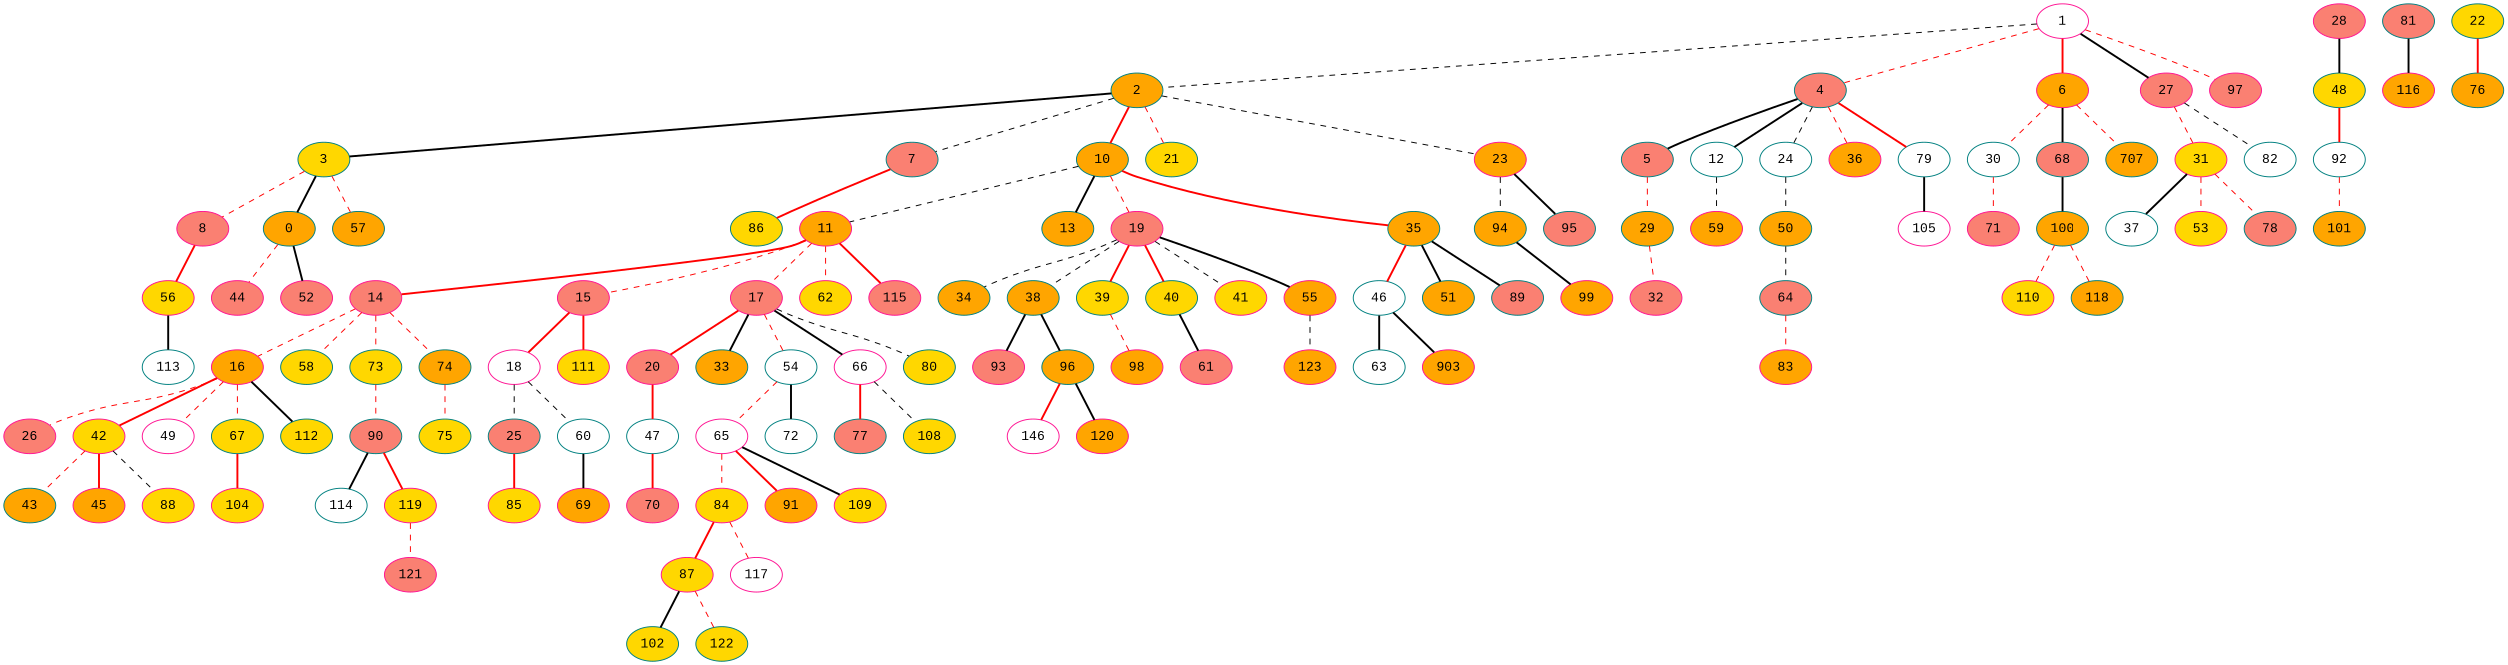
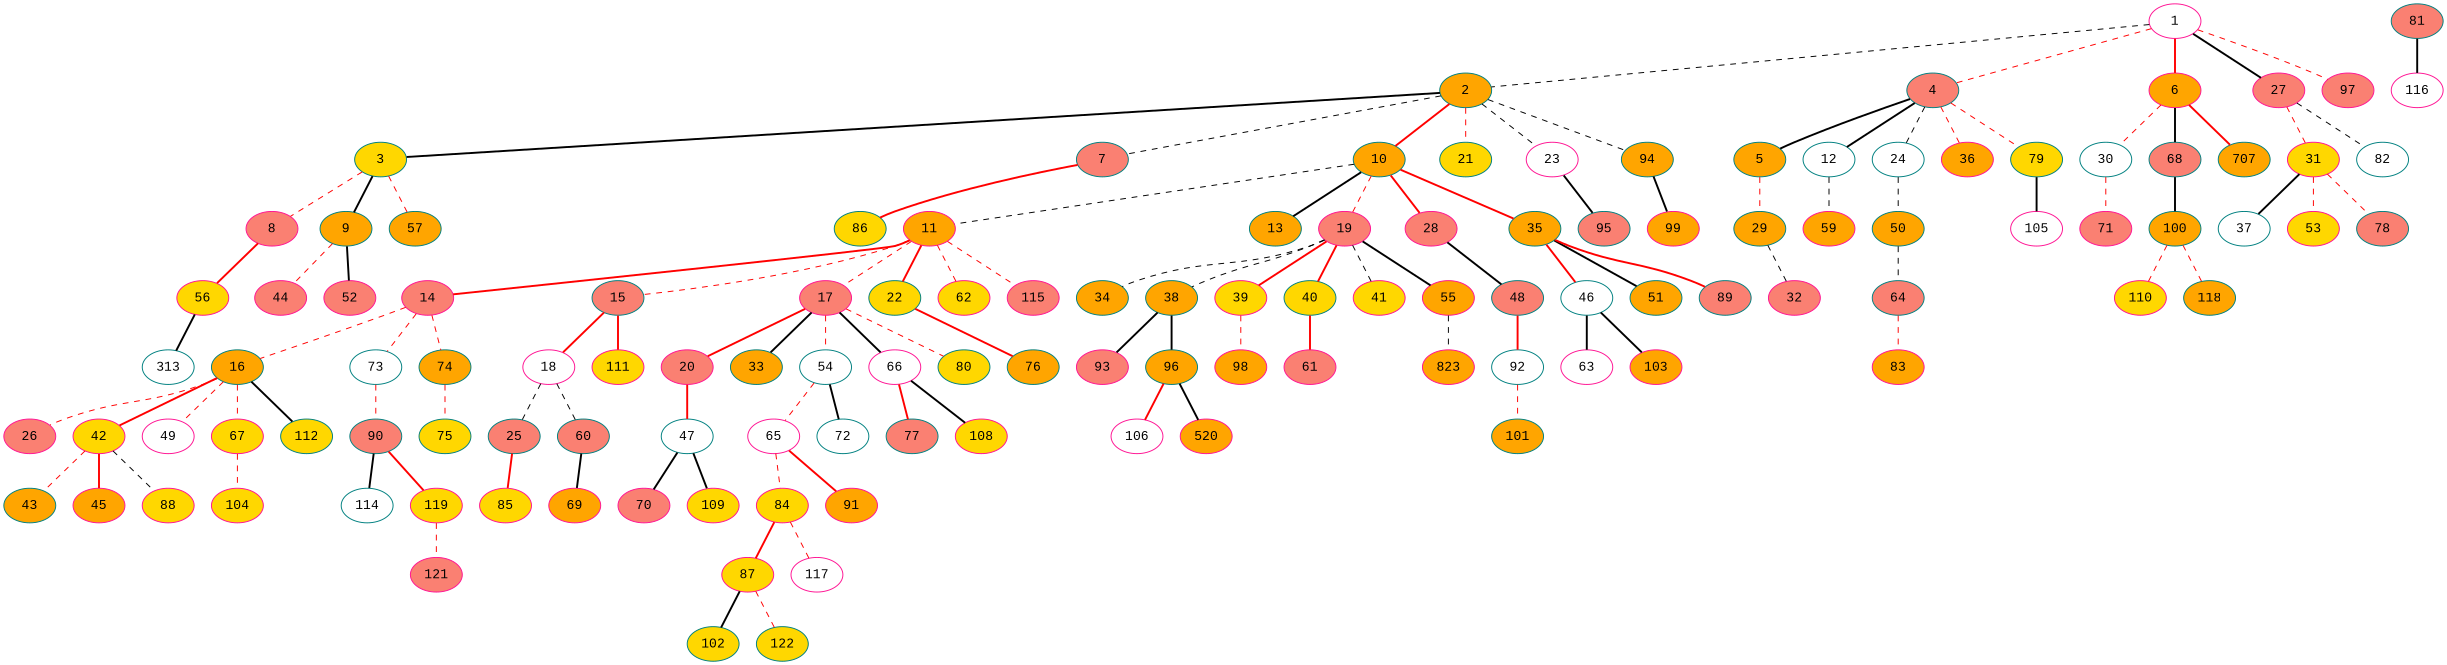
node "48": fillcolor gold -> salmon
node "116": fillcolor orange -> white
edge "4" -- "79": style bold -> dashed
edge "6" -- "707": style dashed -> bold
node "23": fillcolor orange -> white
node "5": fillcolor salmon -> orange
node "79": fillcolor white -> gold
edge "10" -- "28": added
edge "23" -- "94": now "2" -- "94"
node "0": label "0" -> "9"
edge "11" -- "115": style bold -> dashed
edge "11" -- "22": added
edge "35" -- "89": color black -> red
edge "29" -- "32": color red -> black
node "15": color deeppink -> teal
node "39": color teal -> deeppink
edge "17" -- "80": color black -> red
edge "40" -- "61": color black -> red
node "113": label "113" -> "313"
node "16": color deeppink -> teal
node "58": removed
node "73": fillcolor gold -> white
node "123": label "123" -> "823"
node "63": color teal -> deeppink
node "903": label "903" -> "103"
edge "66" -- "108": style dashed -> bold
node "67": color teal -> deeppink
node "60": fillcolor white -> salmon
node "108": color teal -> deeppink
node "146": label "146" -> "106"
node "120": label "120" -> "520"
edge "67" -- "104": style bold -> dashed
edge "47" -- "70": color red -> black
edge "65" -- "109": now "47" -- "109"
